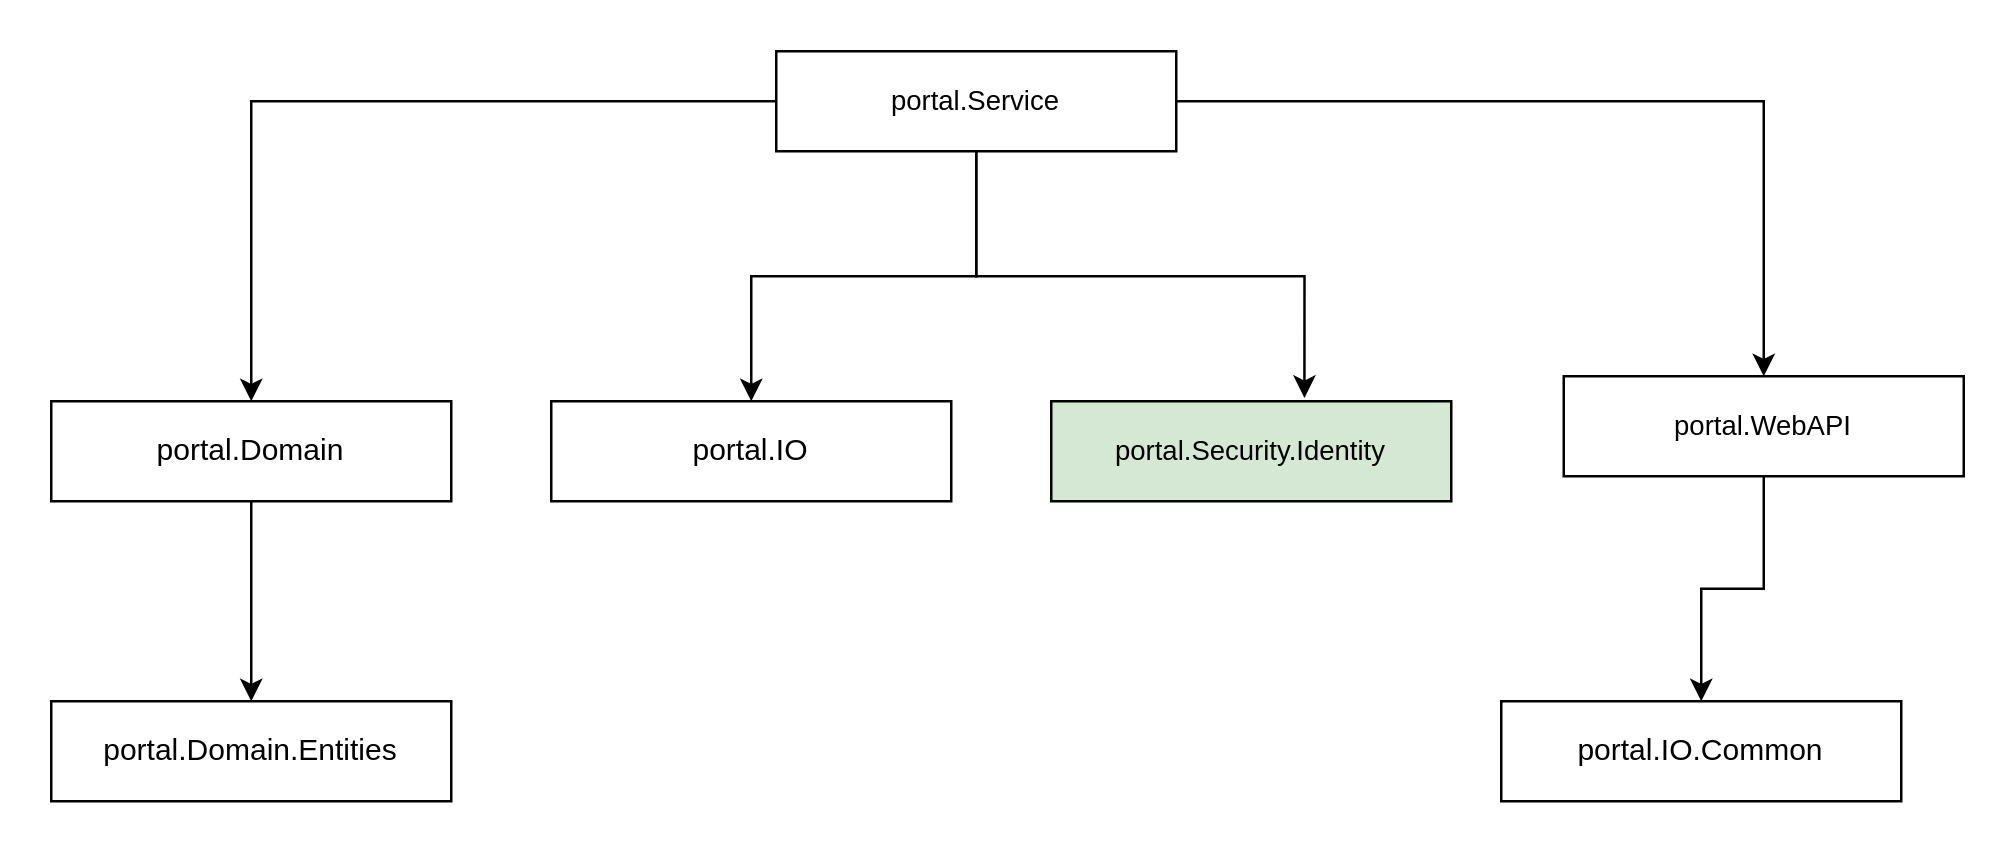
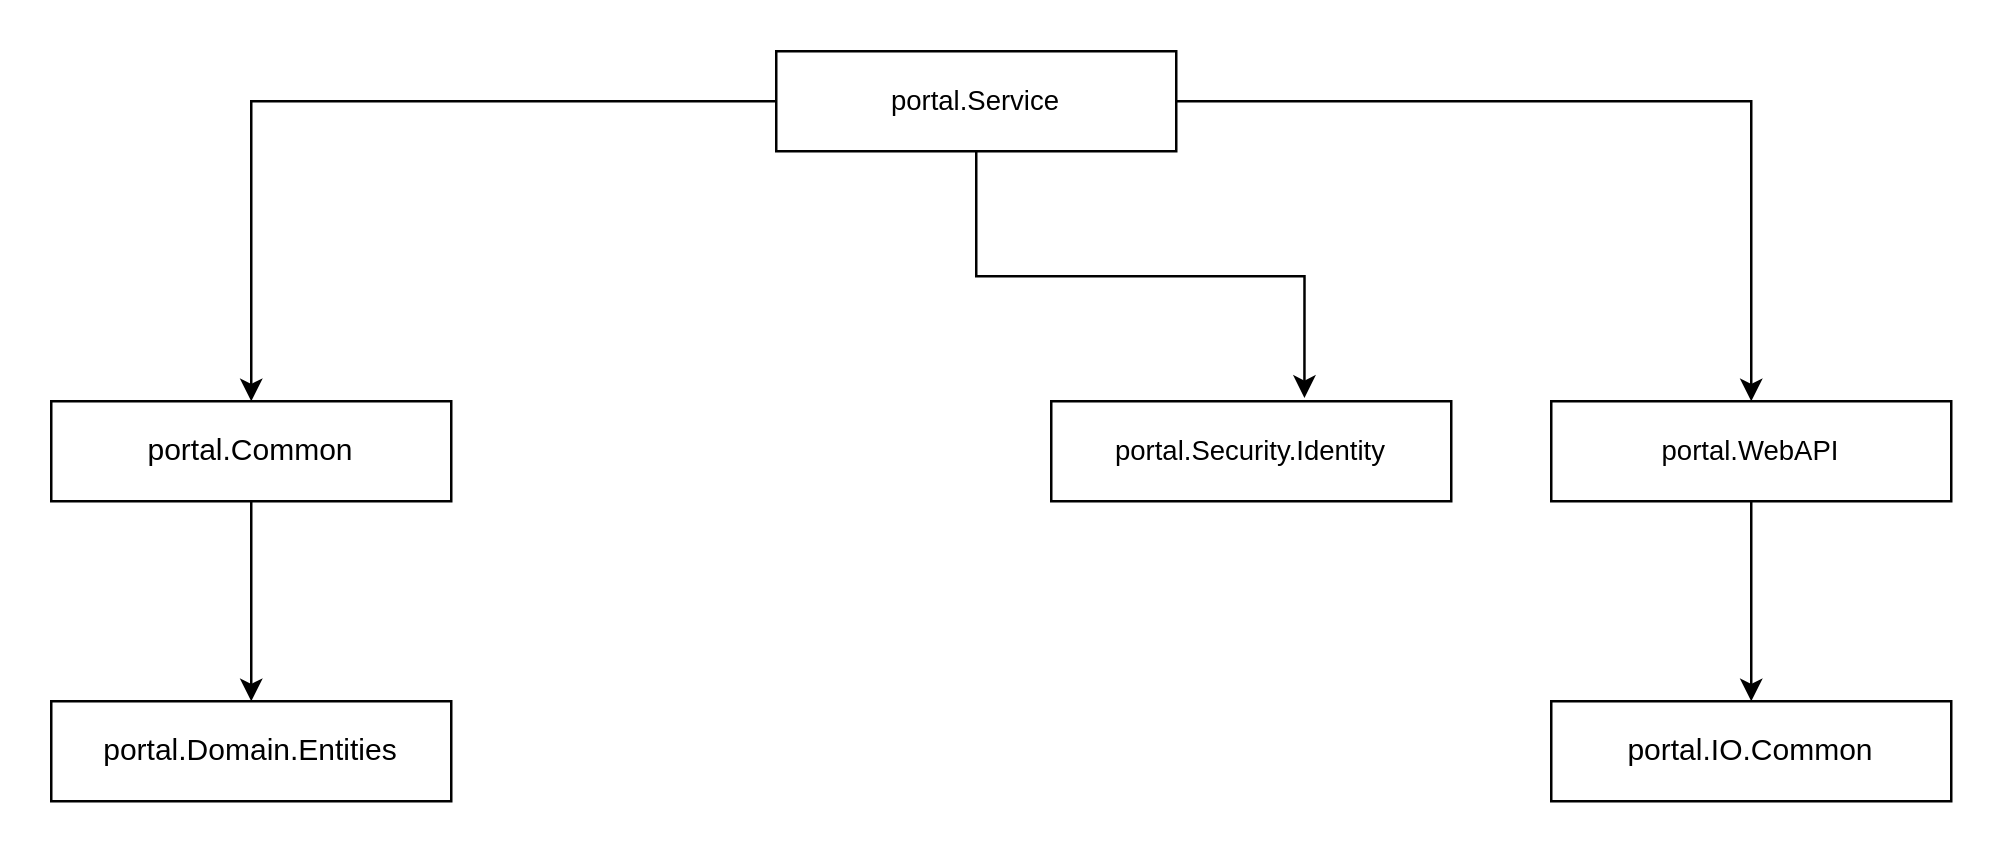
edge "portal.Service" -> "portal.IO": removed
node "portal.WebAPI": moved (1764, 426) -> (1751, 451)
node "portal.Domain": label "portal.Domain" -> "portal.Common"
node "portal.IO": removed
node "portal.Security.Identity": fillcolor #d5e8d4 -> #ffffff
node "portal.IO.Common": moved (1701, 751) -> (1751, 751)
